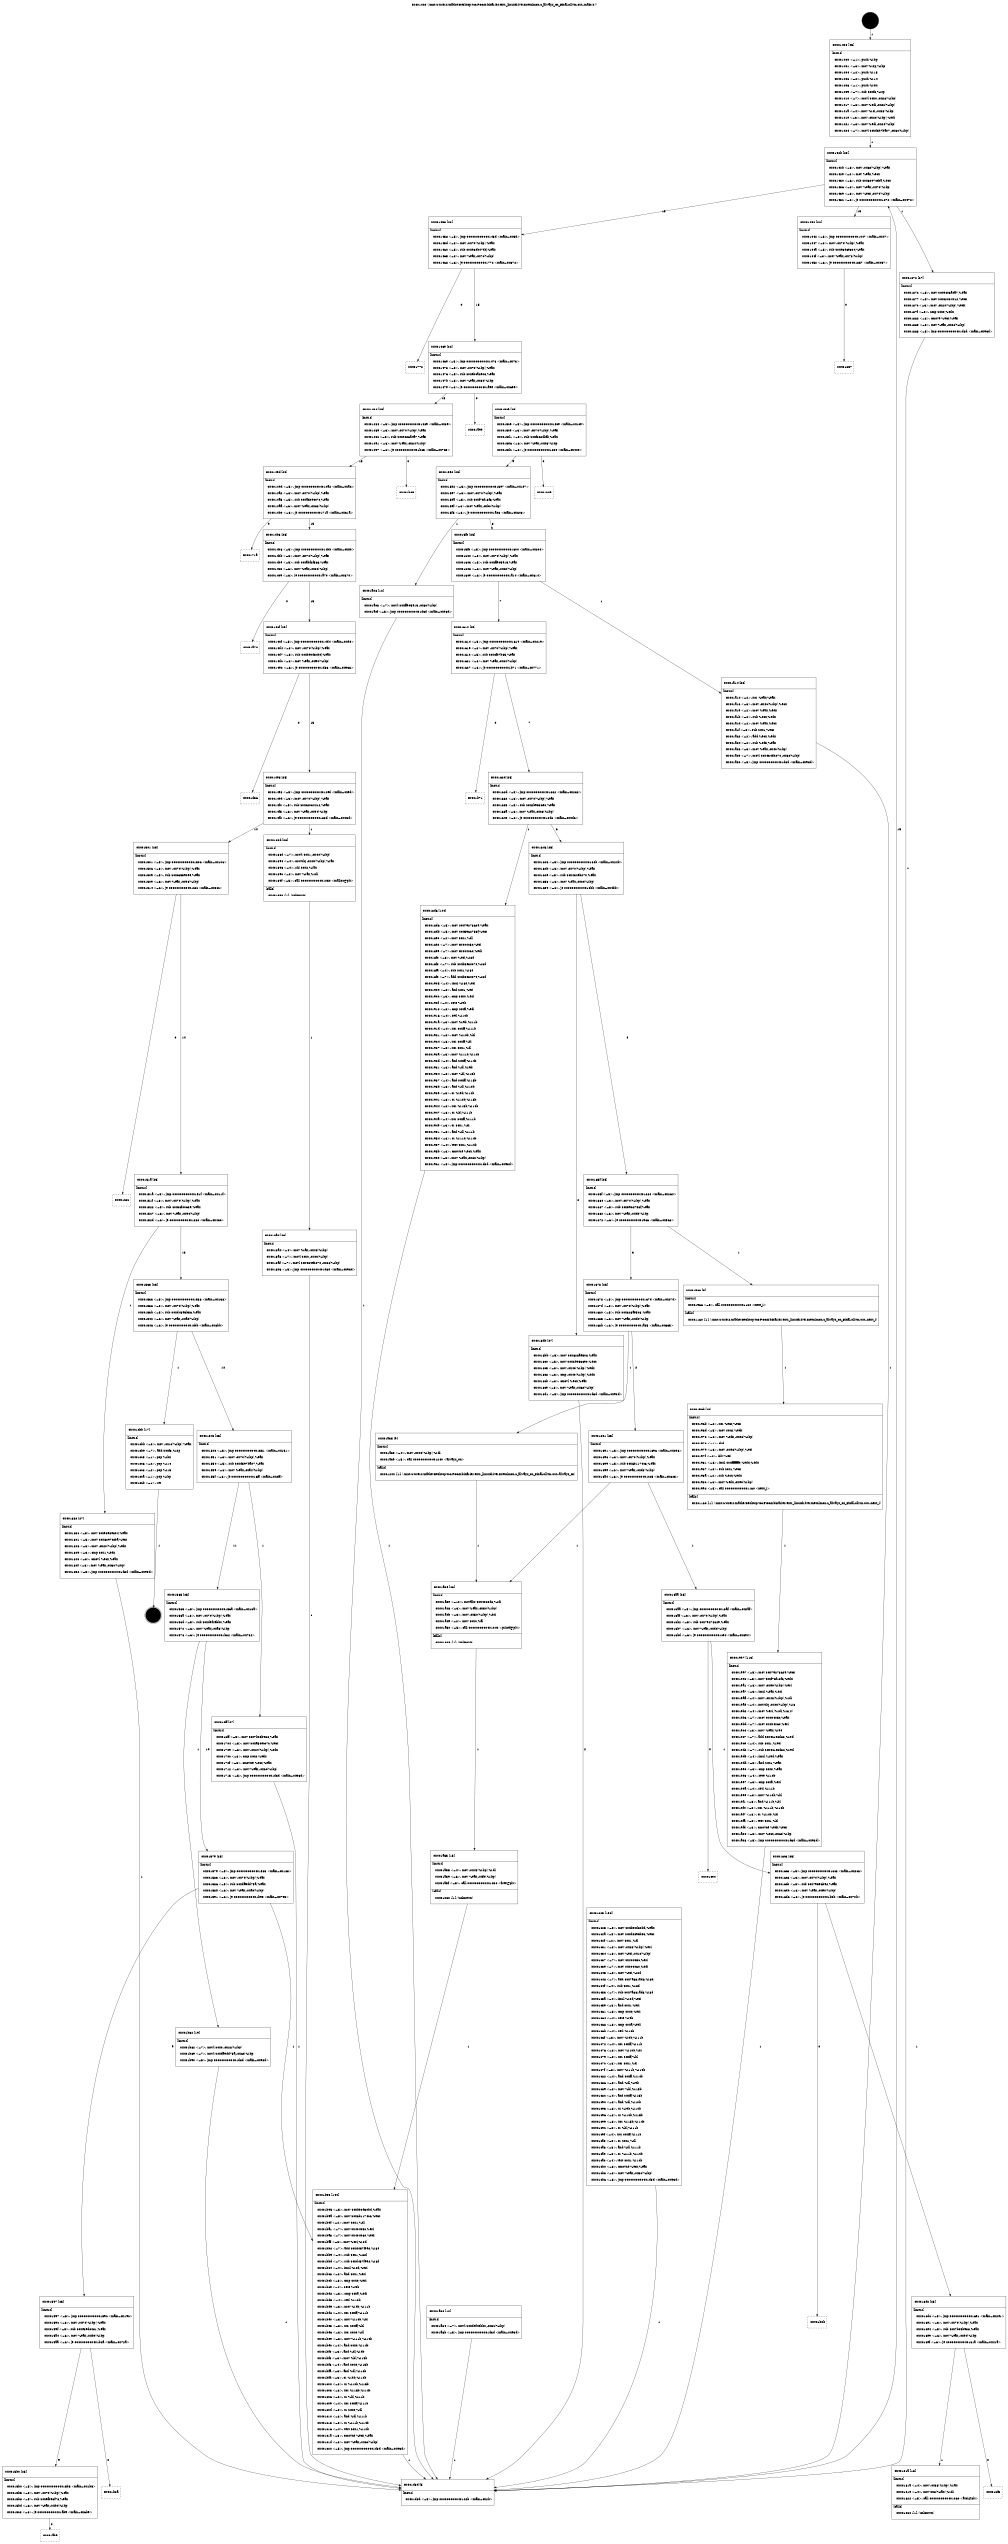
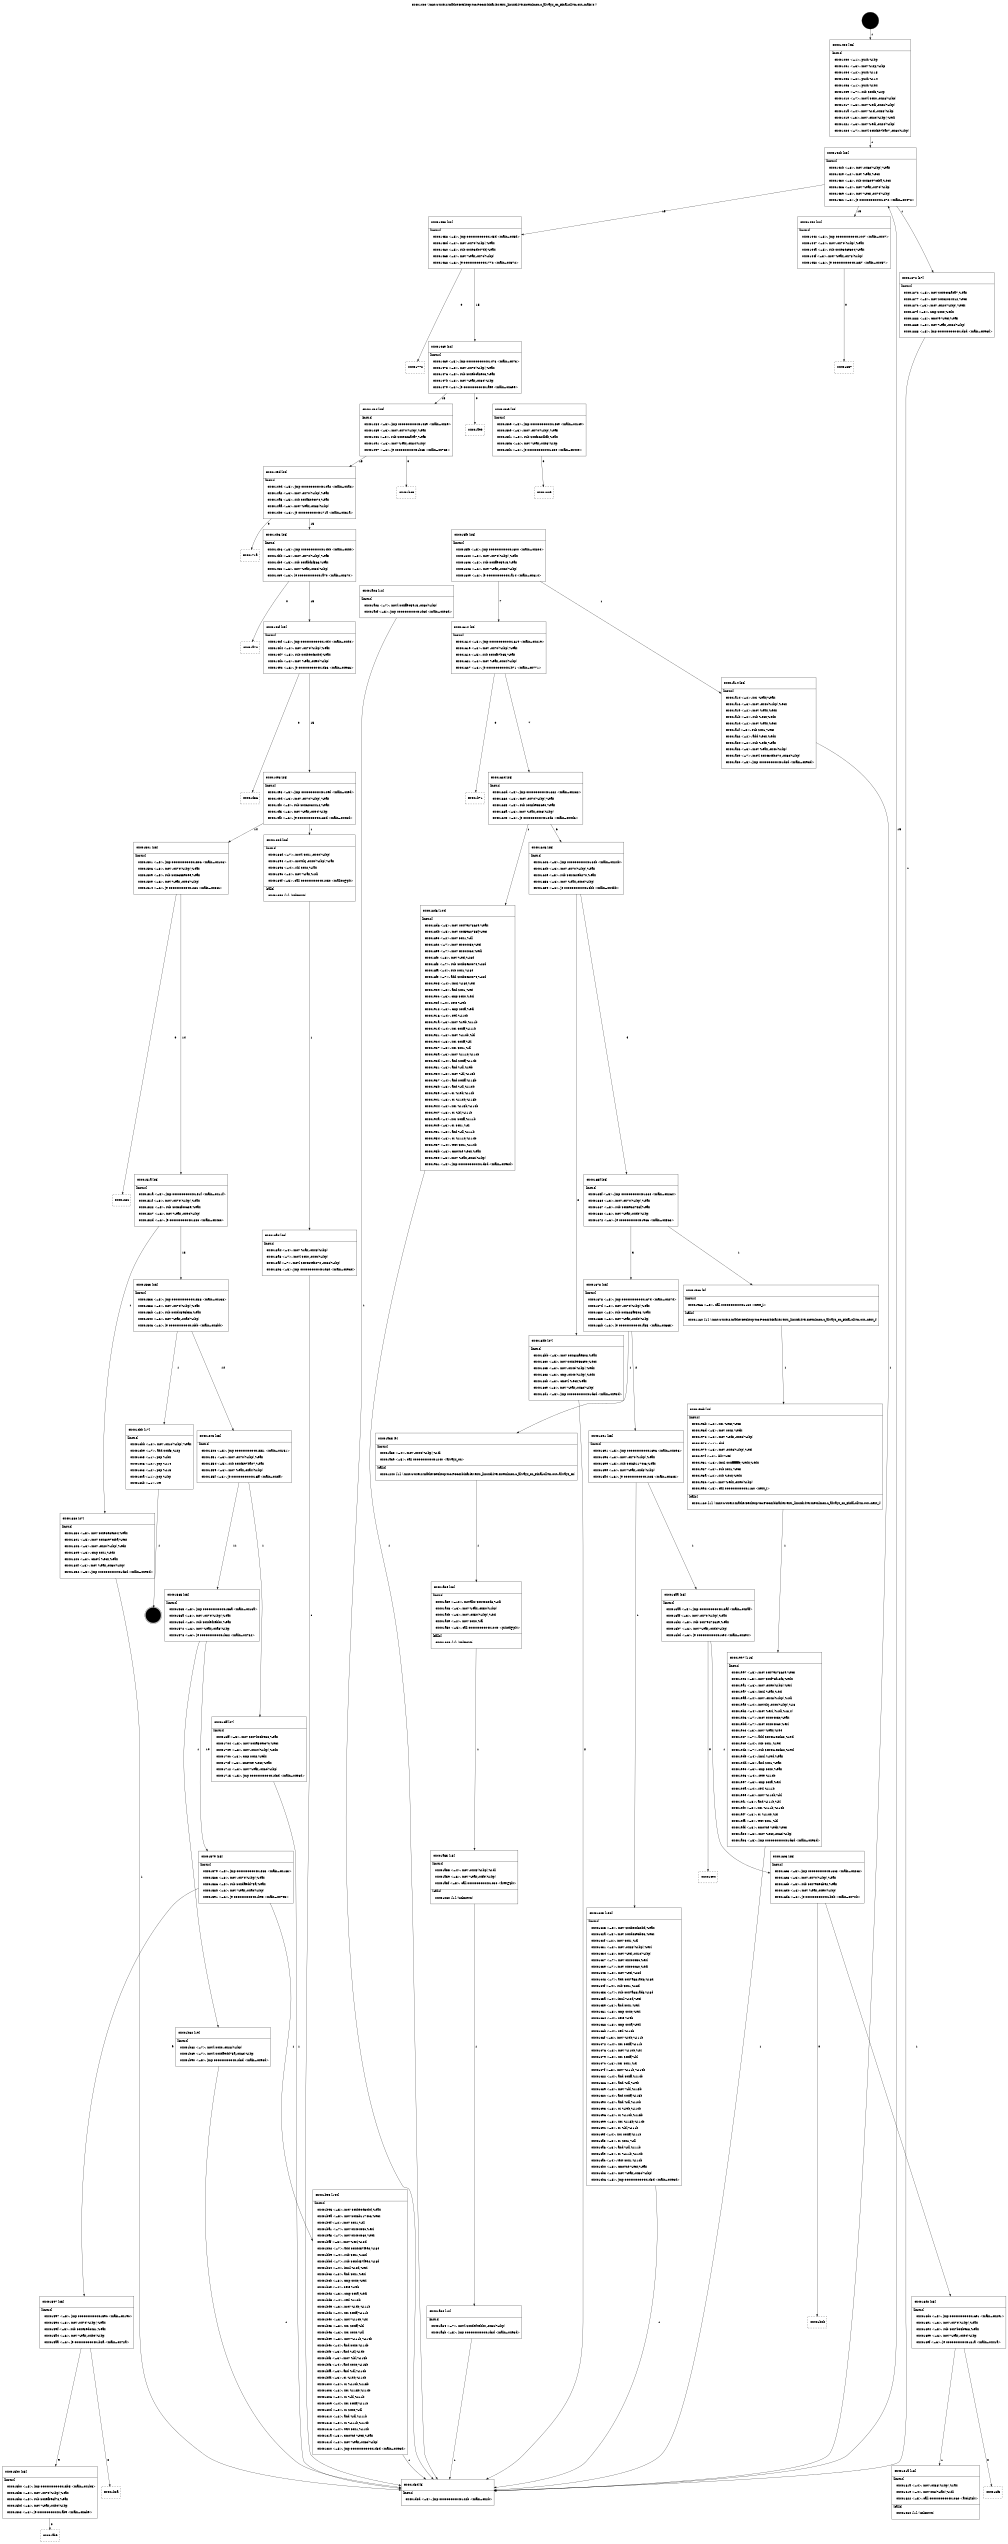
node "0x4015e2 [25]": removed
edge "0x401691 [25]" -> "0x401a3e [23]": now "0x401691 [25]" -> "0x401c25 [150]"
edge "0x401a55 [15]" -> "0x401b95 [144]": now "0x401a55 [15]" -> "0x401a64 [12]"
